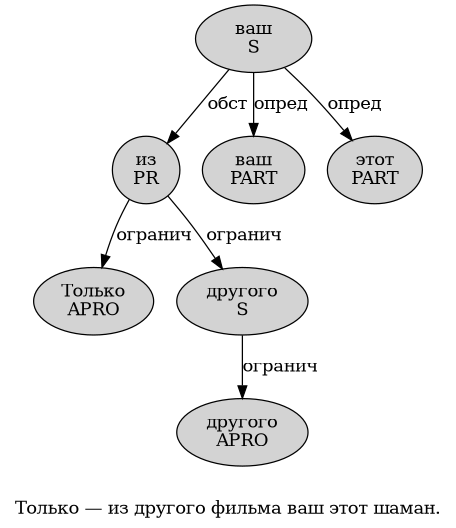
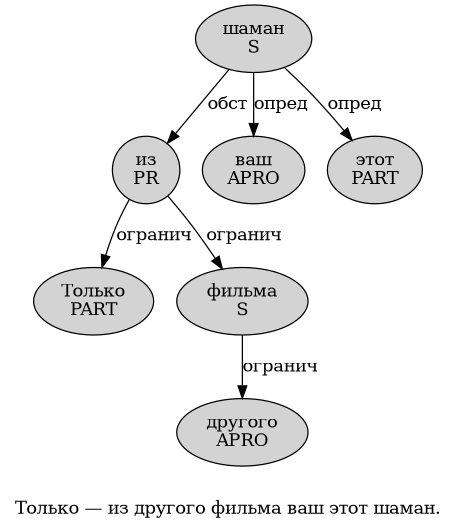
node "ваш S": label "ваш S" -> "шаман S"
node "ваш PART": label "ваш PART" -> "ваш APRO"
node "Только APRO": label "Только APRO" -> "Только PART"
node "другого S": label "другого S" -> "фильма S"
